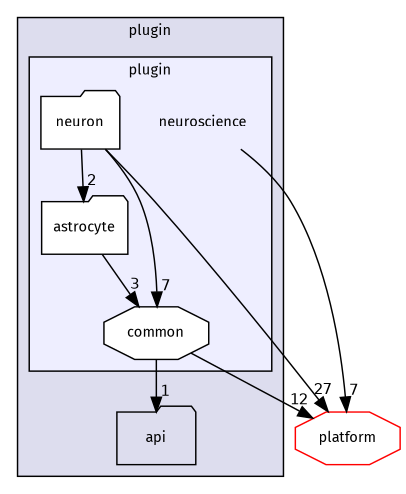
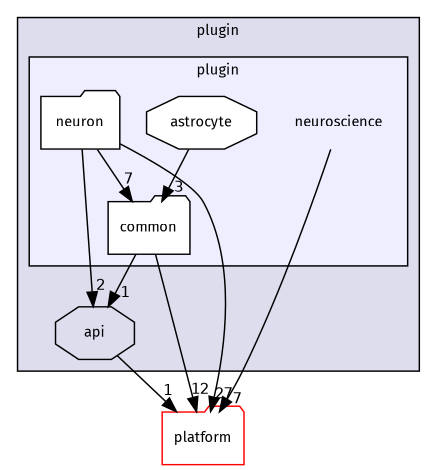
edge "neuron" -> "astrocyte": now "neuron" -> "api"
node "astrocyte": shape folder -> octagon
node "common": shape octagon -> folder
edge "api" -> "platform": added
node "api": shape folder -> octagon
node "platform": shape octagon -> folder
